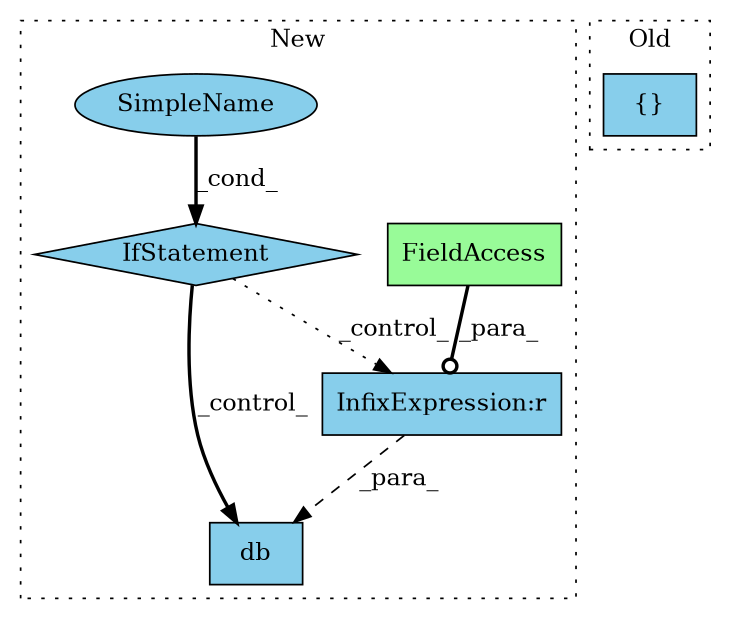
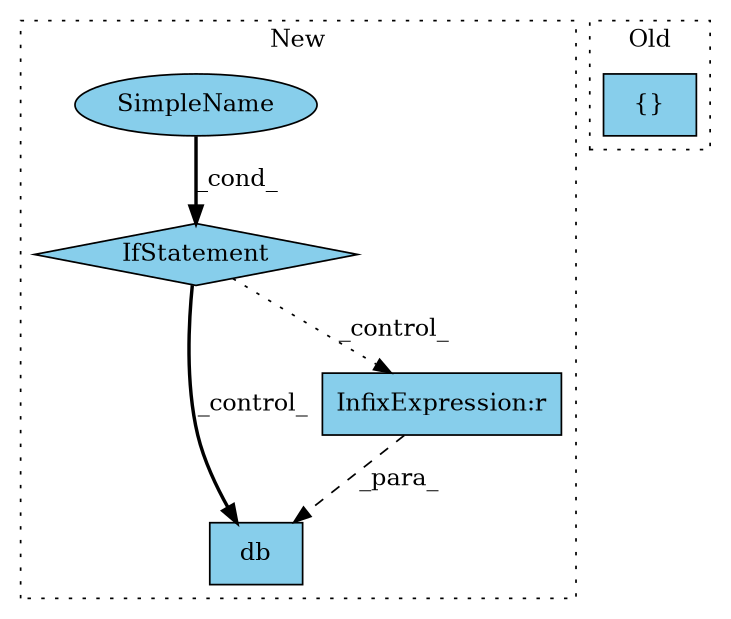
node "FieldAccess": removed
